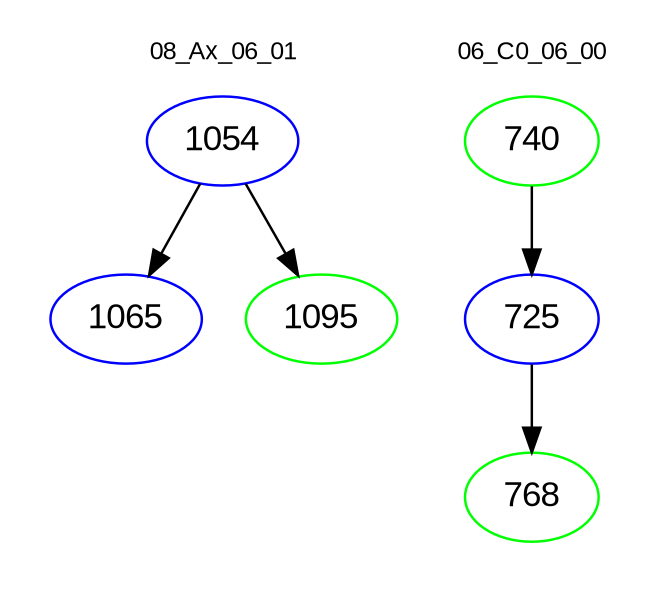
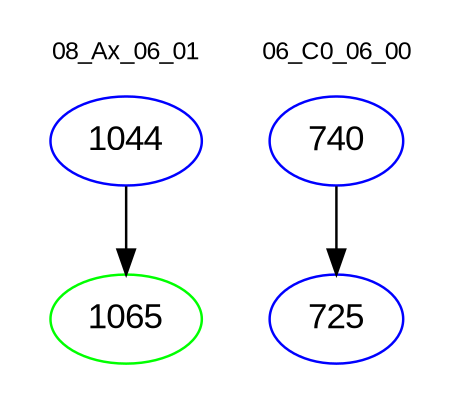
node "1054": label "1054" -> "1044"
node "740": color green -> blue
node "1065": color blue -> green
node "1095": removed
node "768": removed
